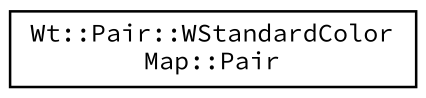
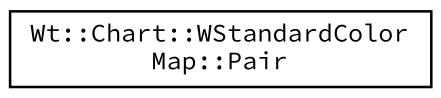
node "Wt::Pair::WStandardColor Map::Pair": label "Wt::Pair::WStandardColor Map::Pair" -> "Wt::Chart::WStandardColor Map::Pair"
